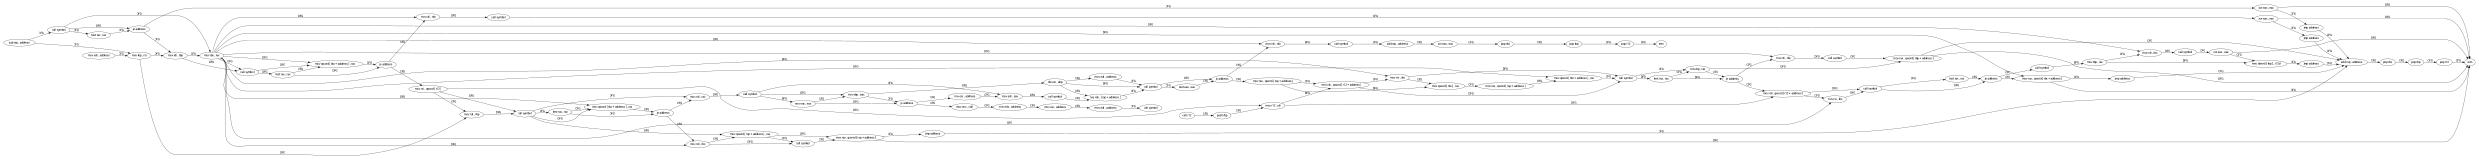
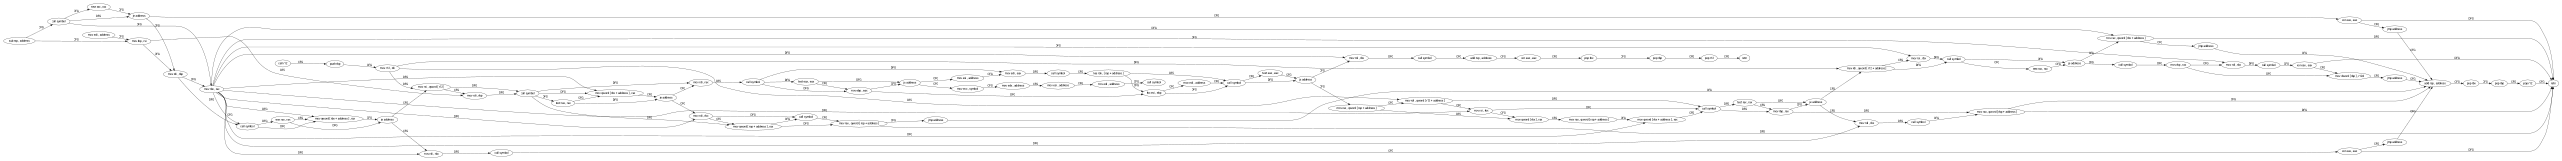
edge "rbx esi , ebp" -> "lea rdx , [ rsp + address ]": reversed
node "mov ecx , call": label "mov ecx , call" -> "mov ecx , symbol"
edge "mov rsi , qword [ r12 ]" -> "mov r12 , rdi": reversed
